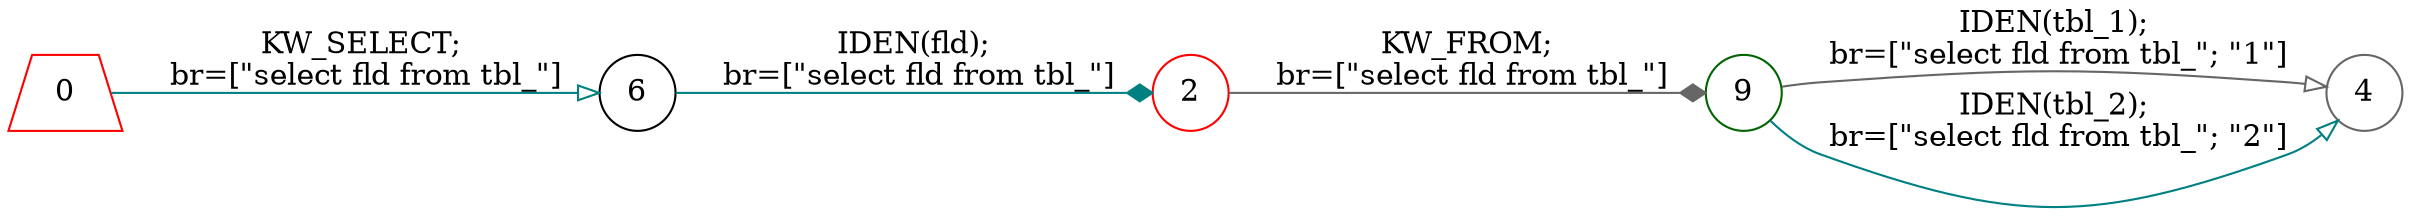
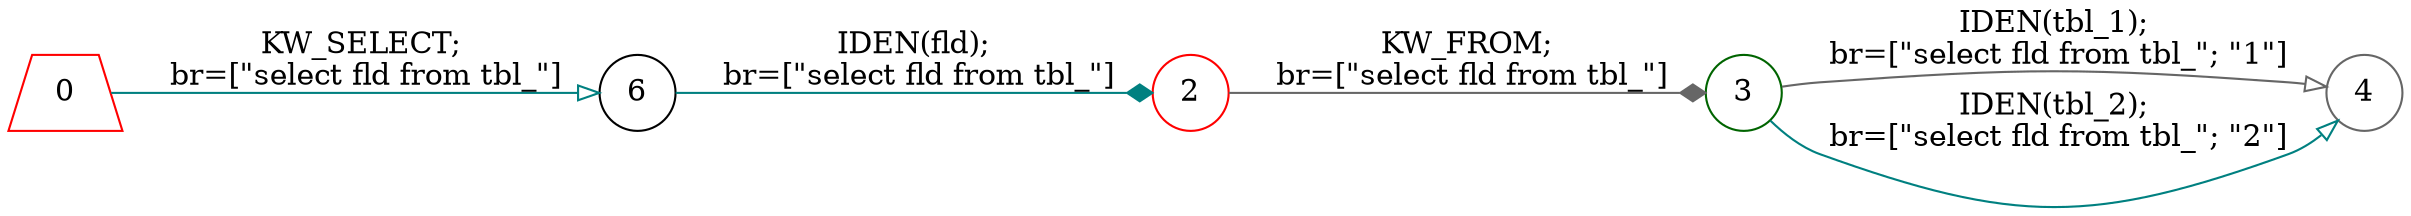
node "9": label "9" -> "3"
